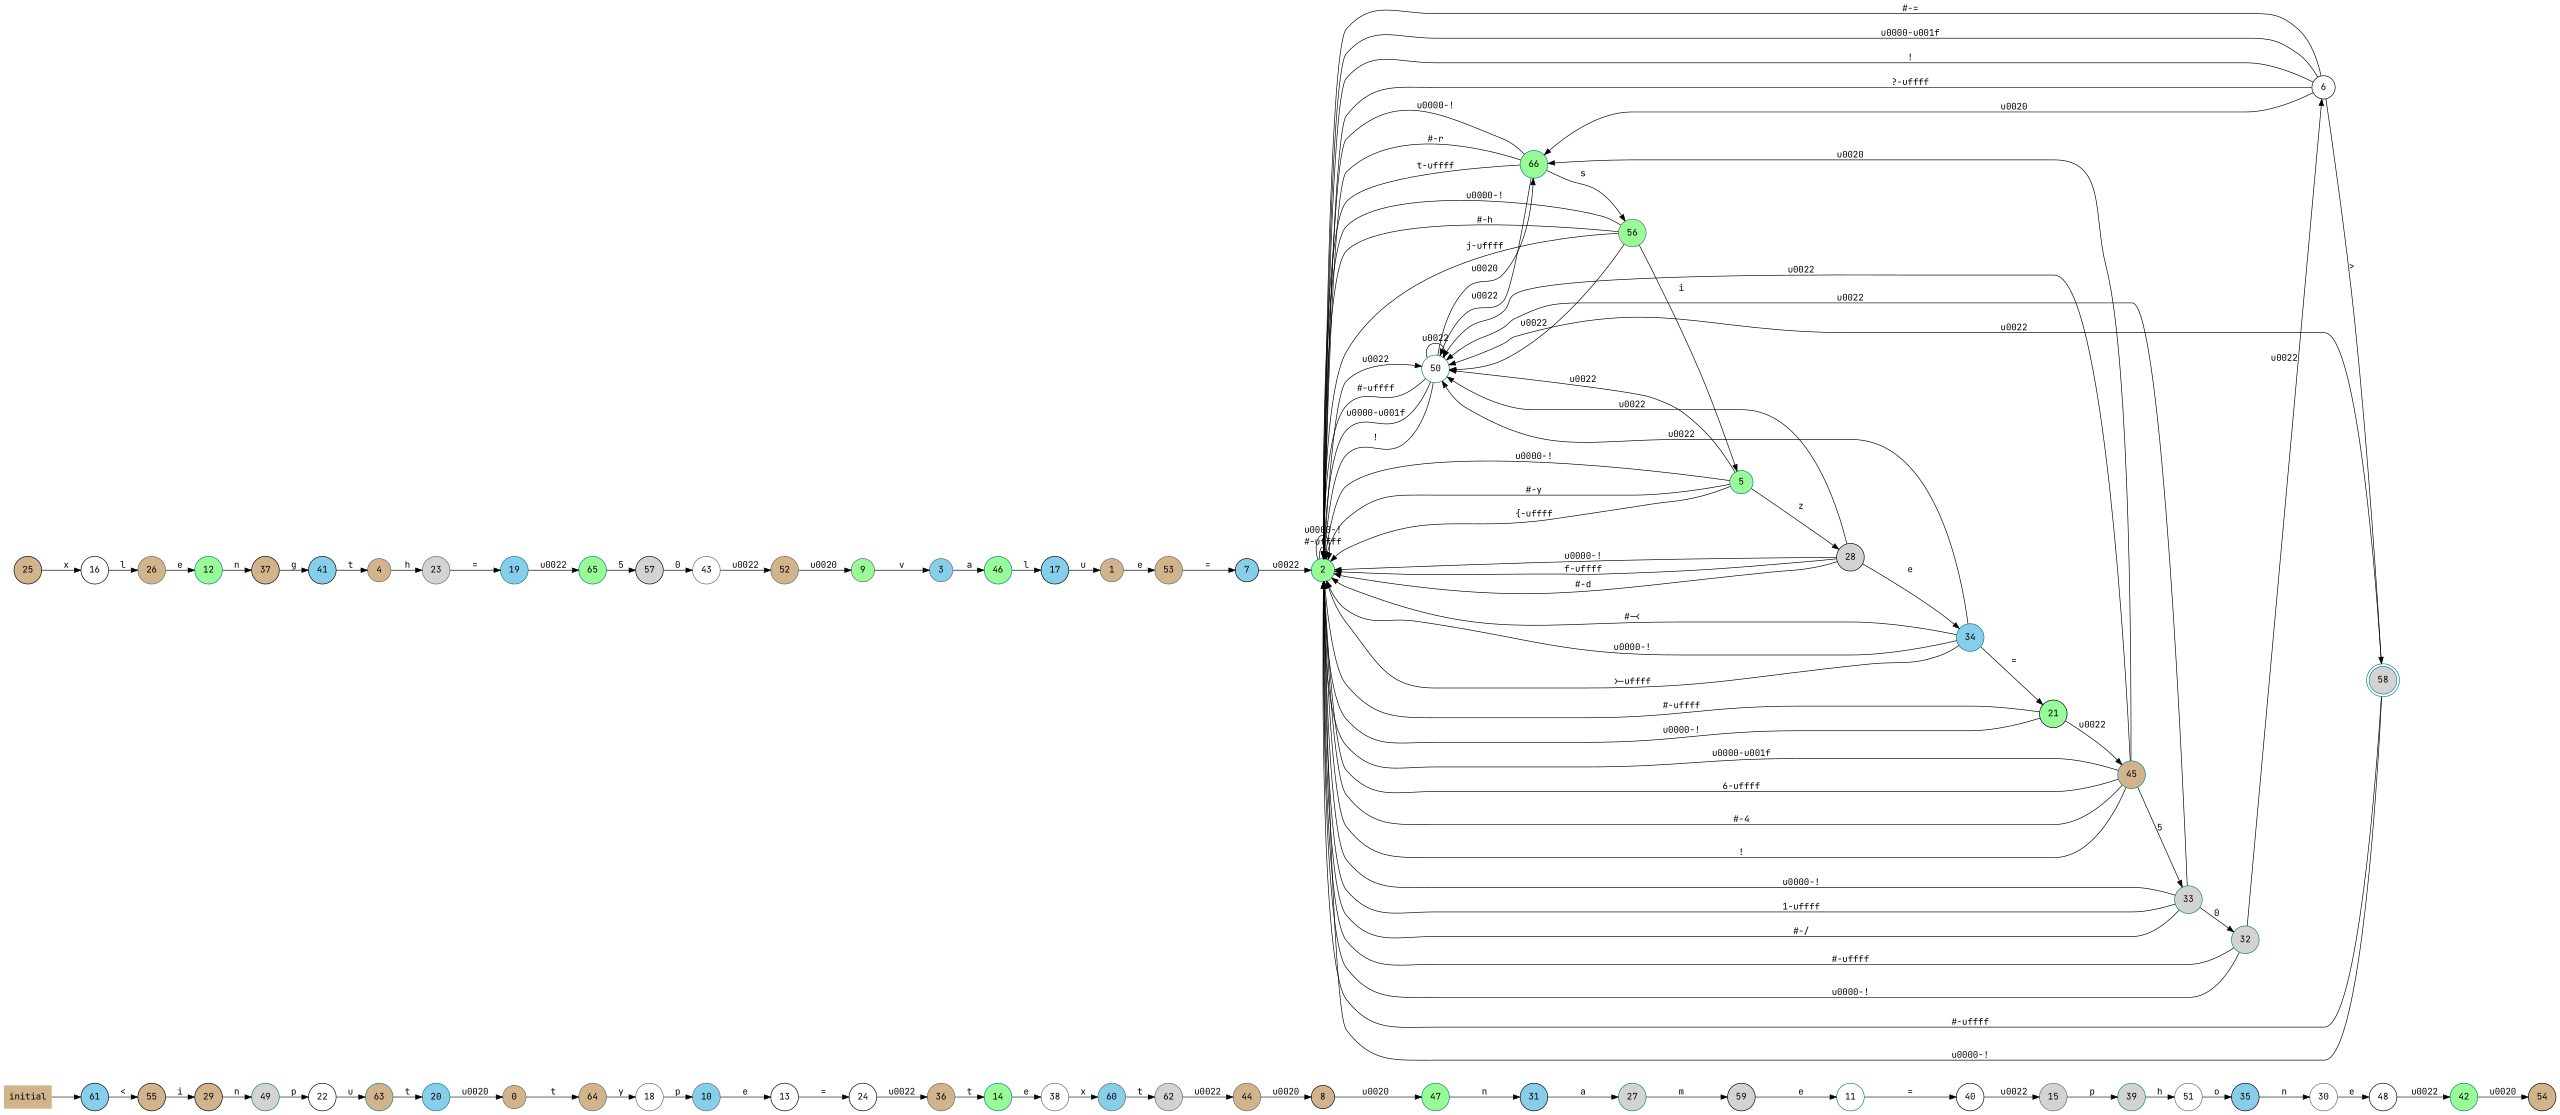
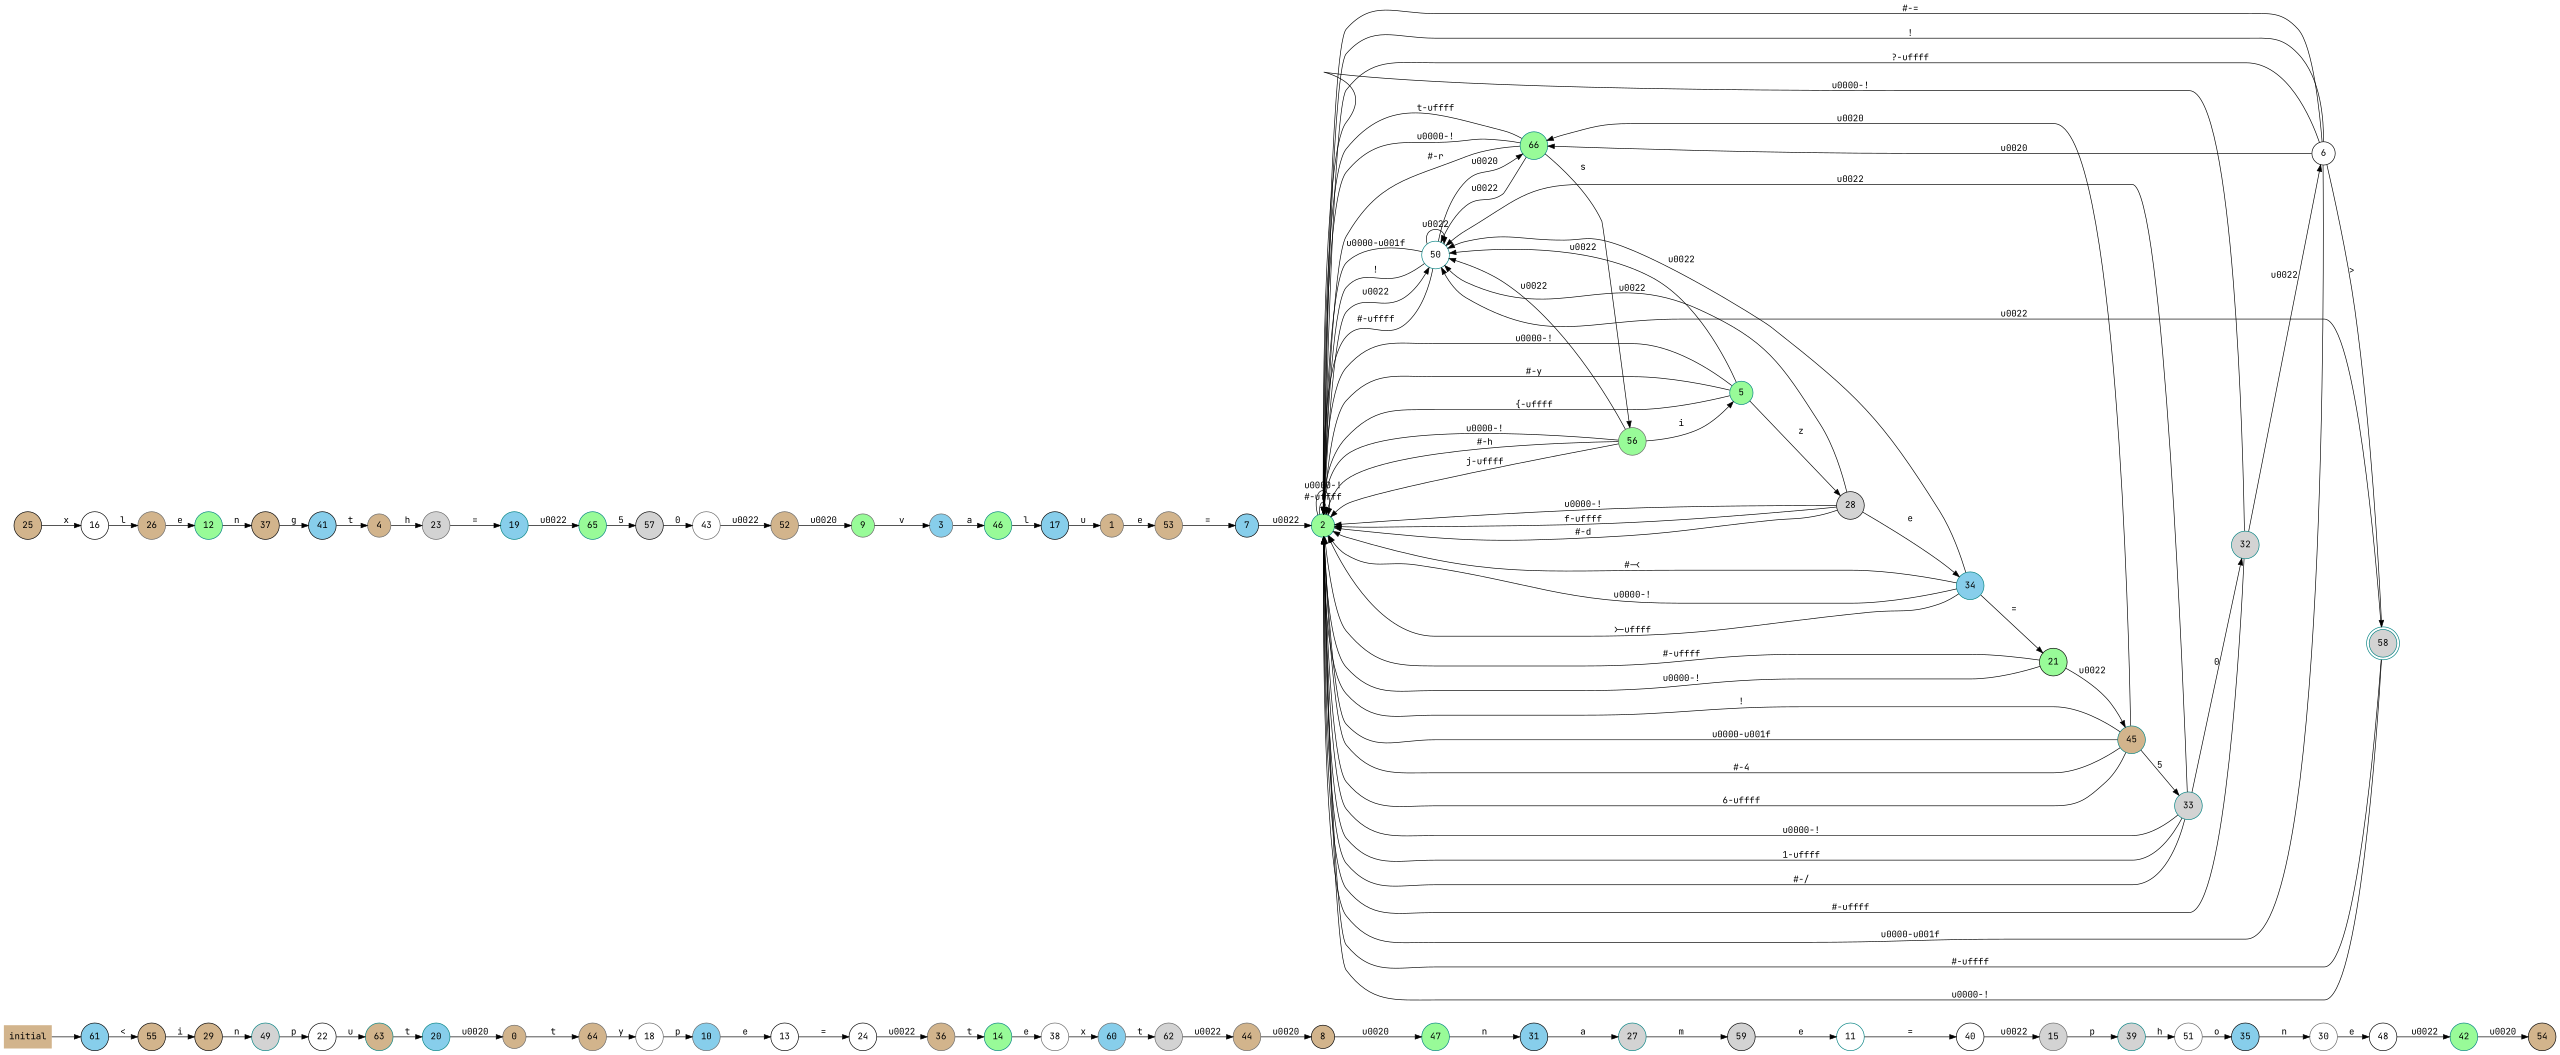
edge "45" -> "50": removed, label "u0022"
